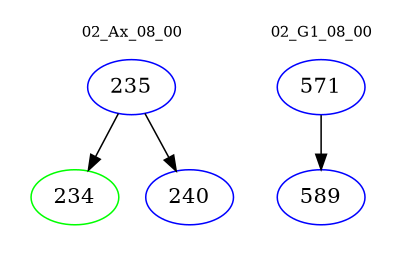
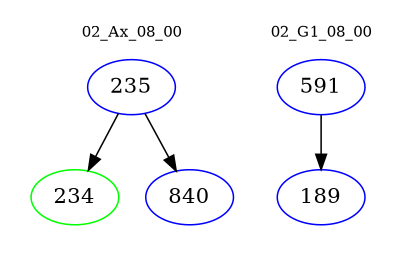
node "571": label "571" -> "591"
node "240": label "240" -> "840"
node "589": label "589" -> "189"
